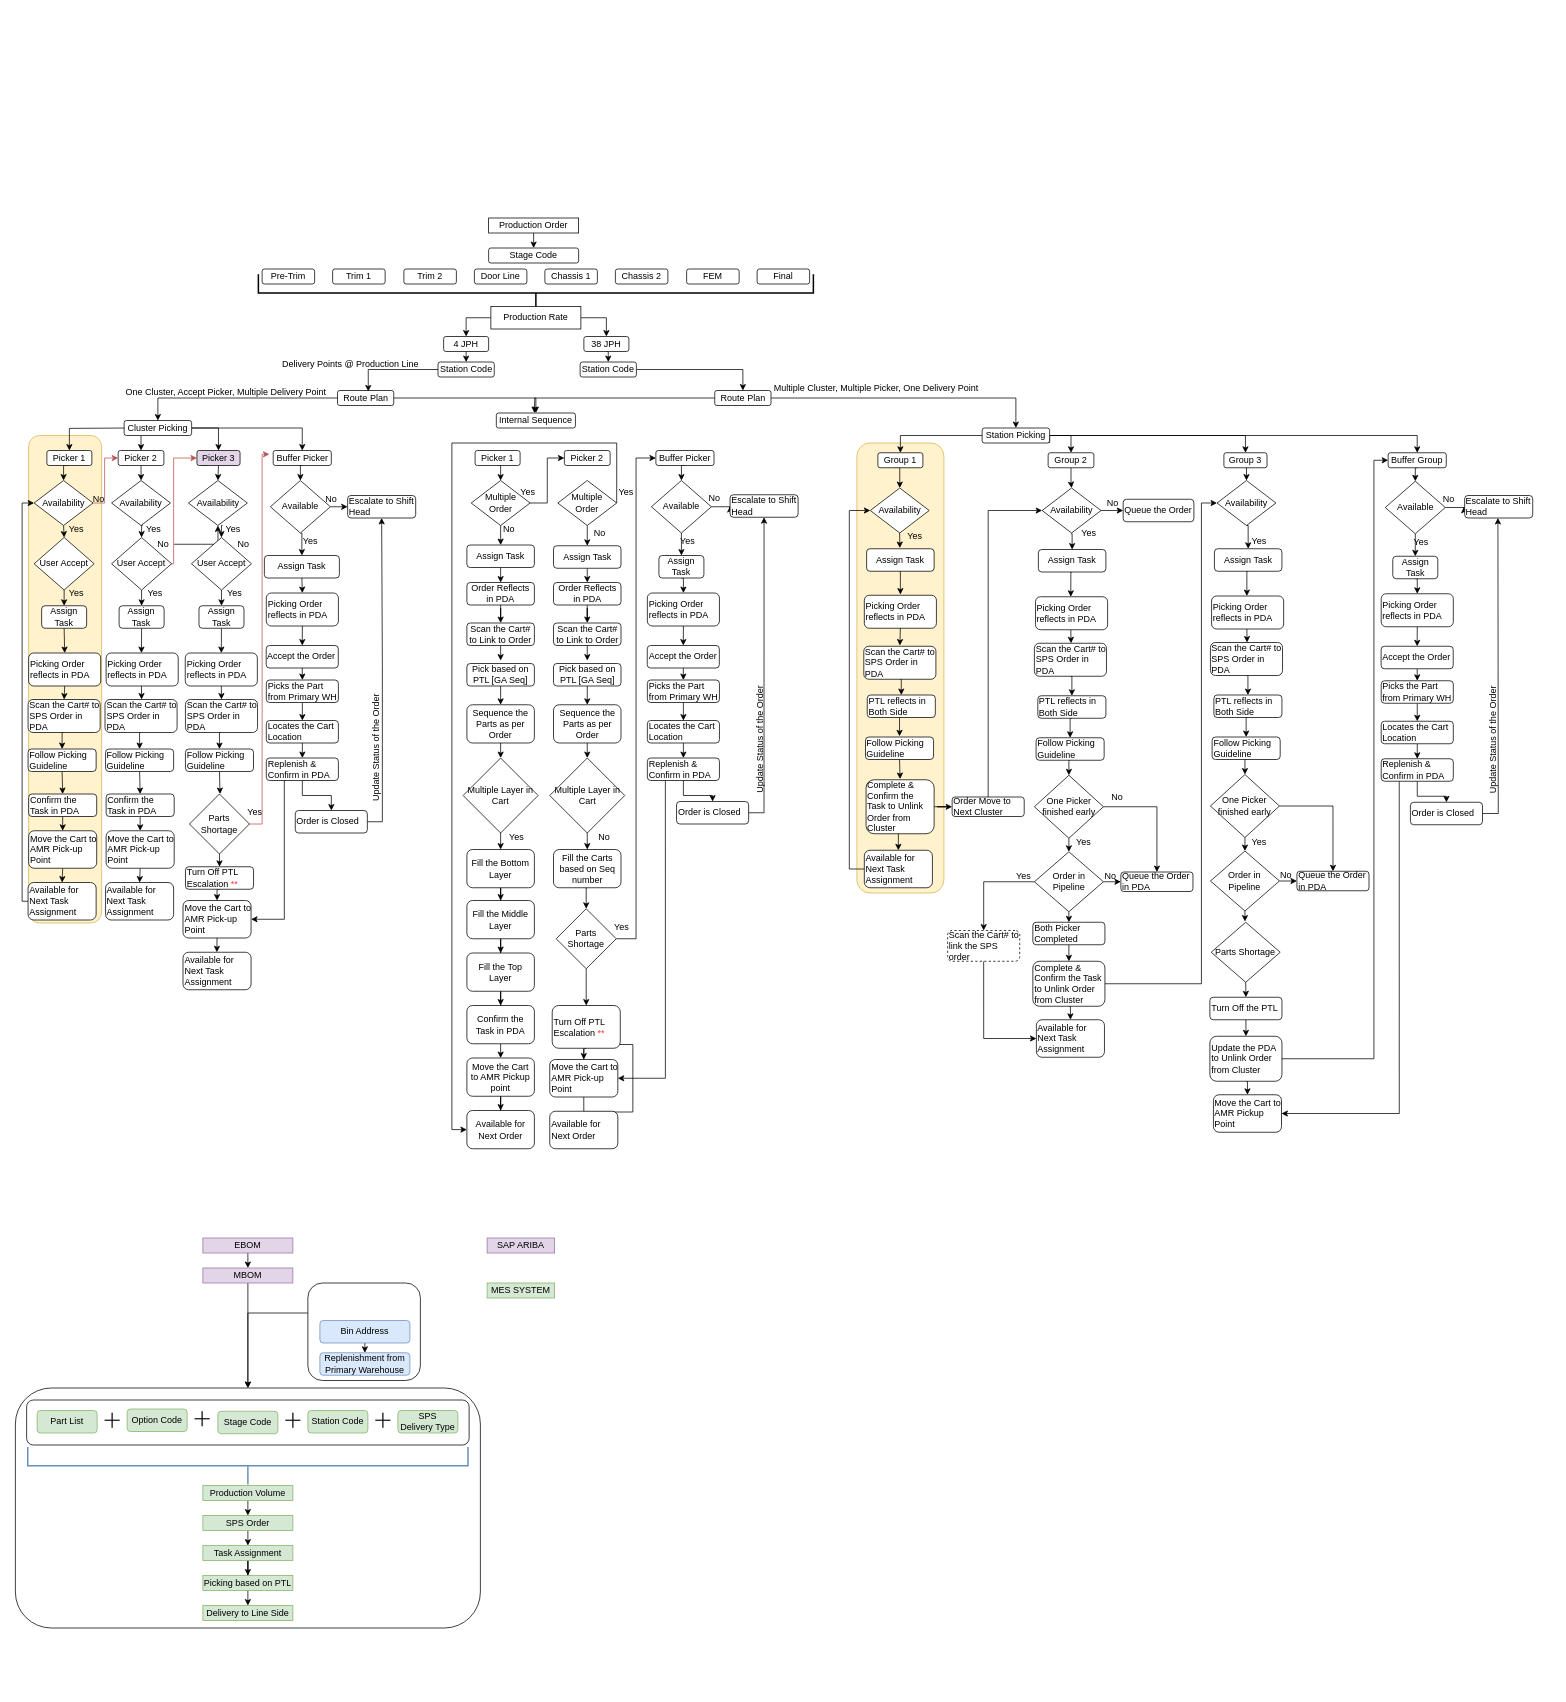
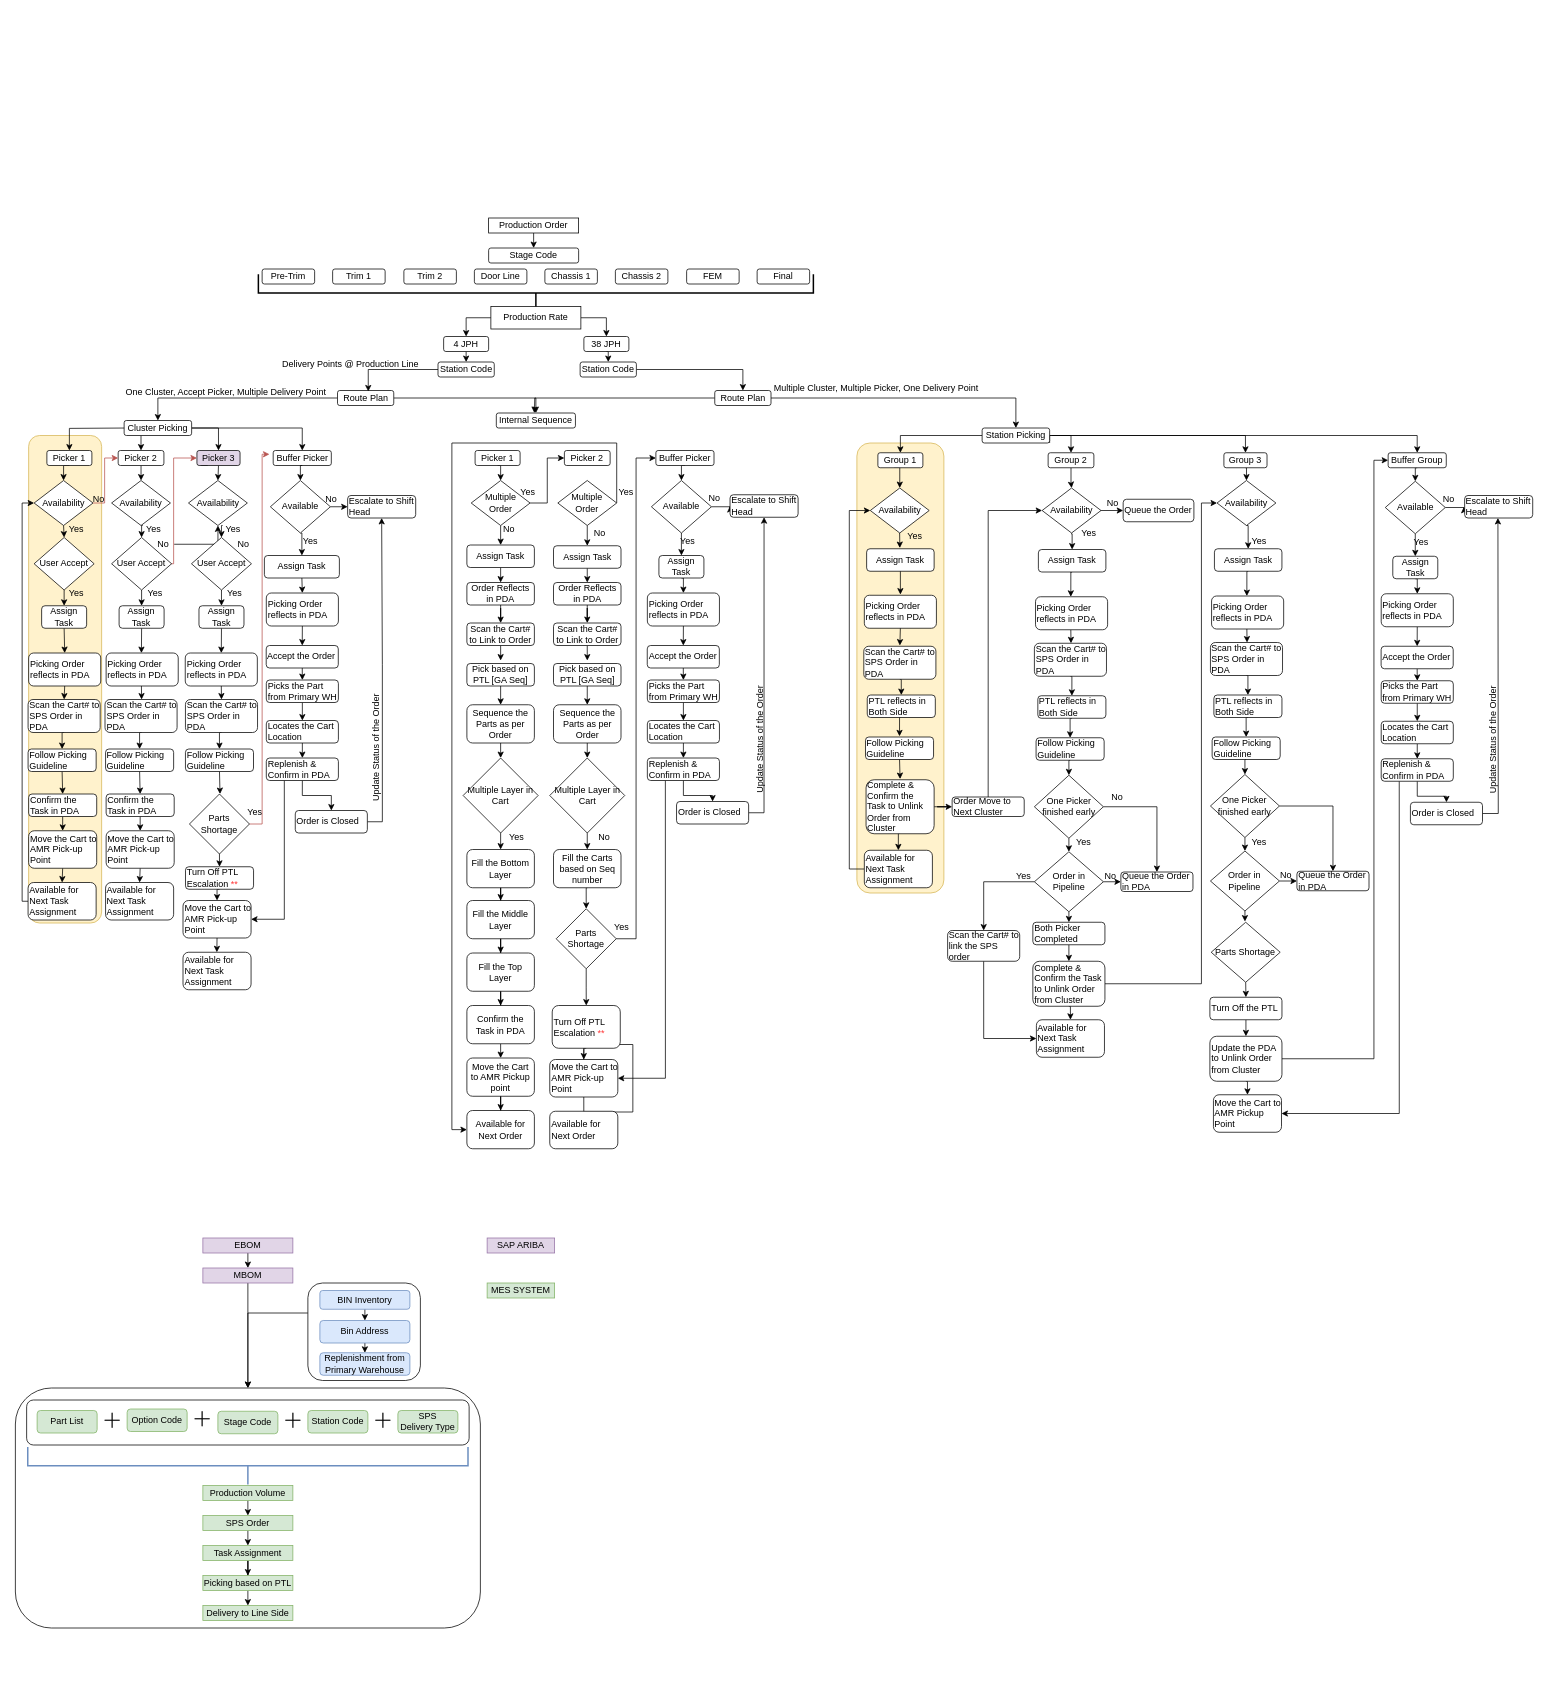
node "Scan the Cart# to link the SPS order": style dashed -> solid
node "BIN Inventory": added
edge "BIN Inventory" -> "Bin Address": added
